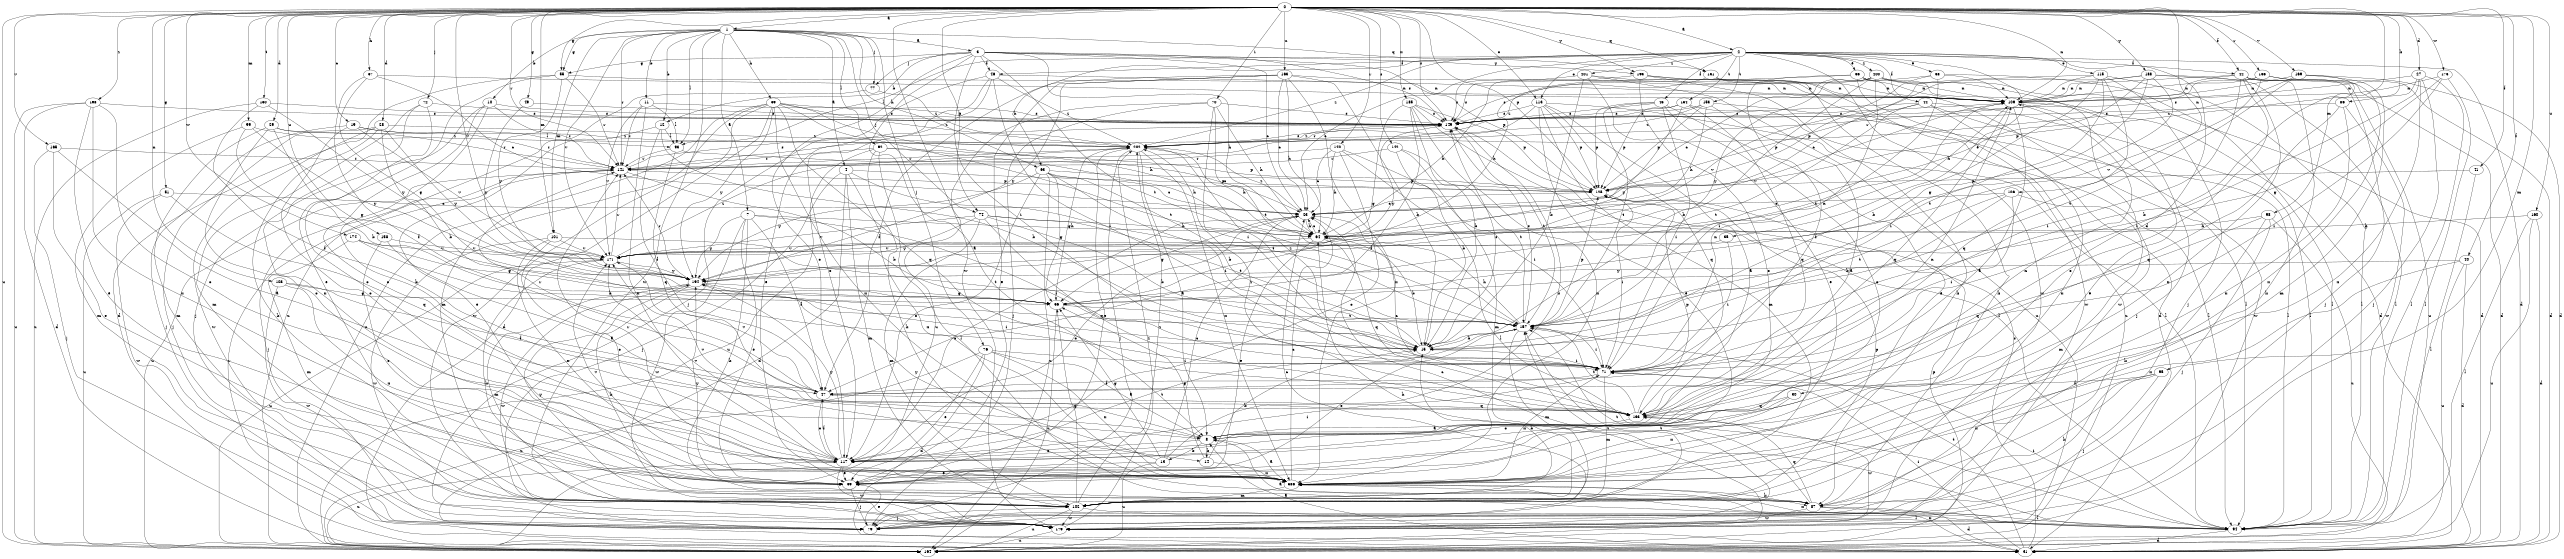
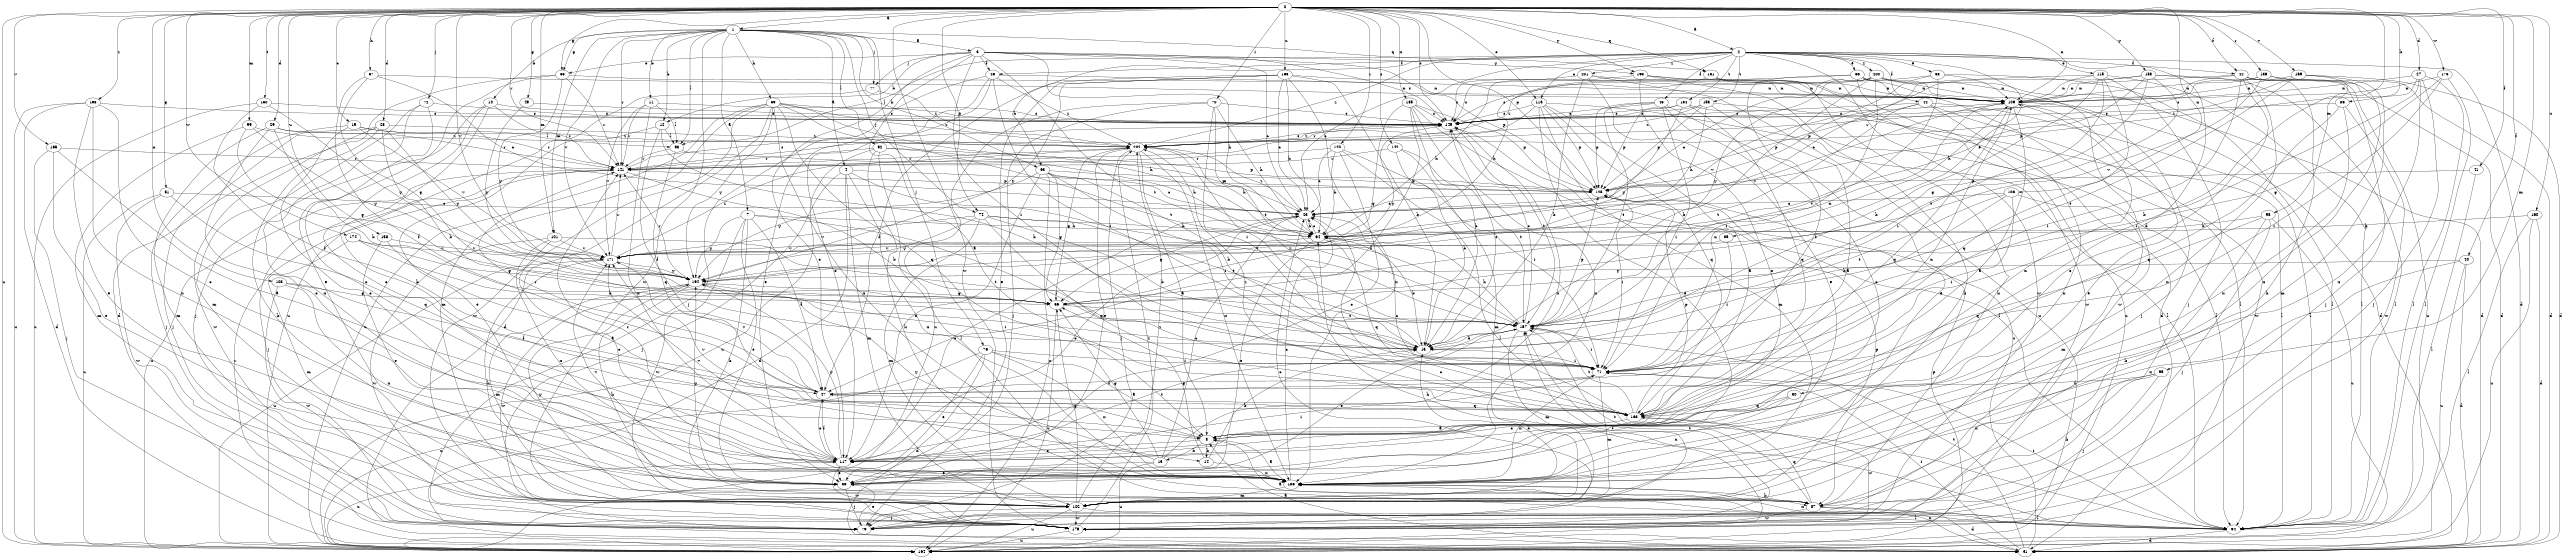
edge "3" -> "55": label "g" -> "o"
node "586": label "586" -> "186"
